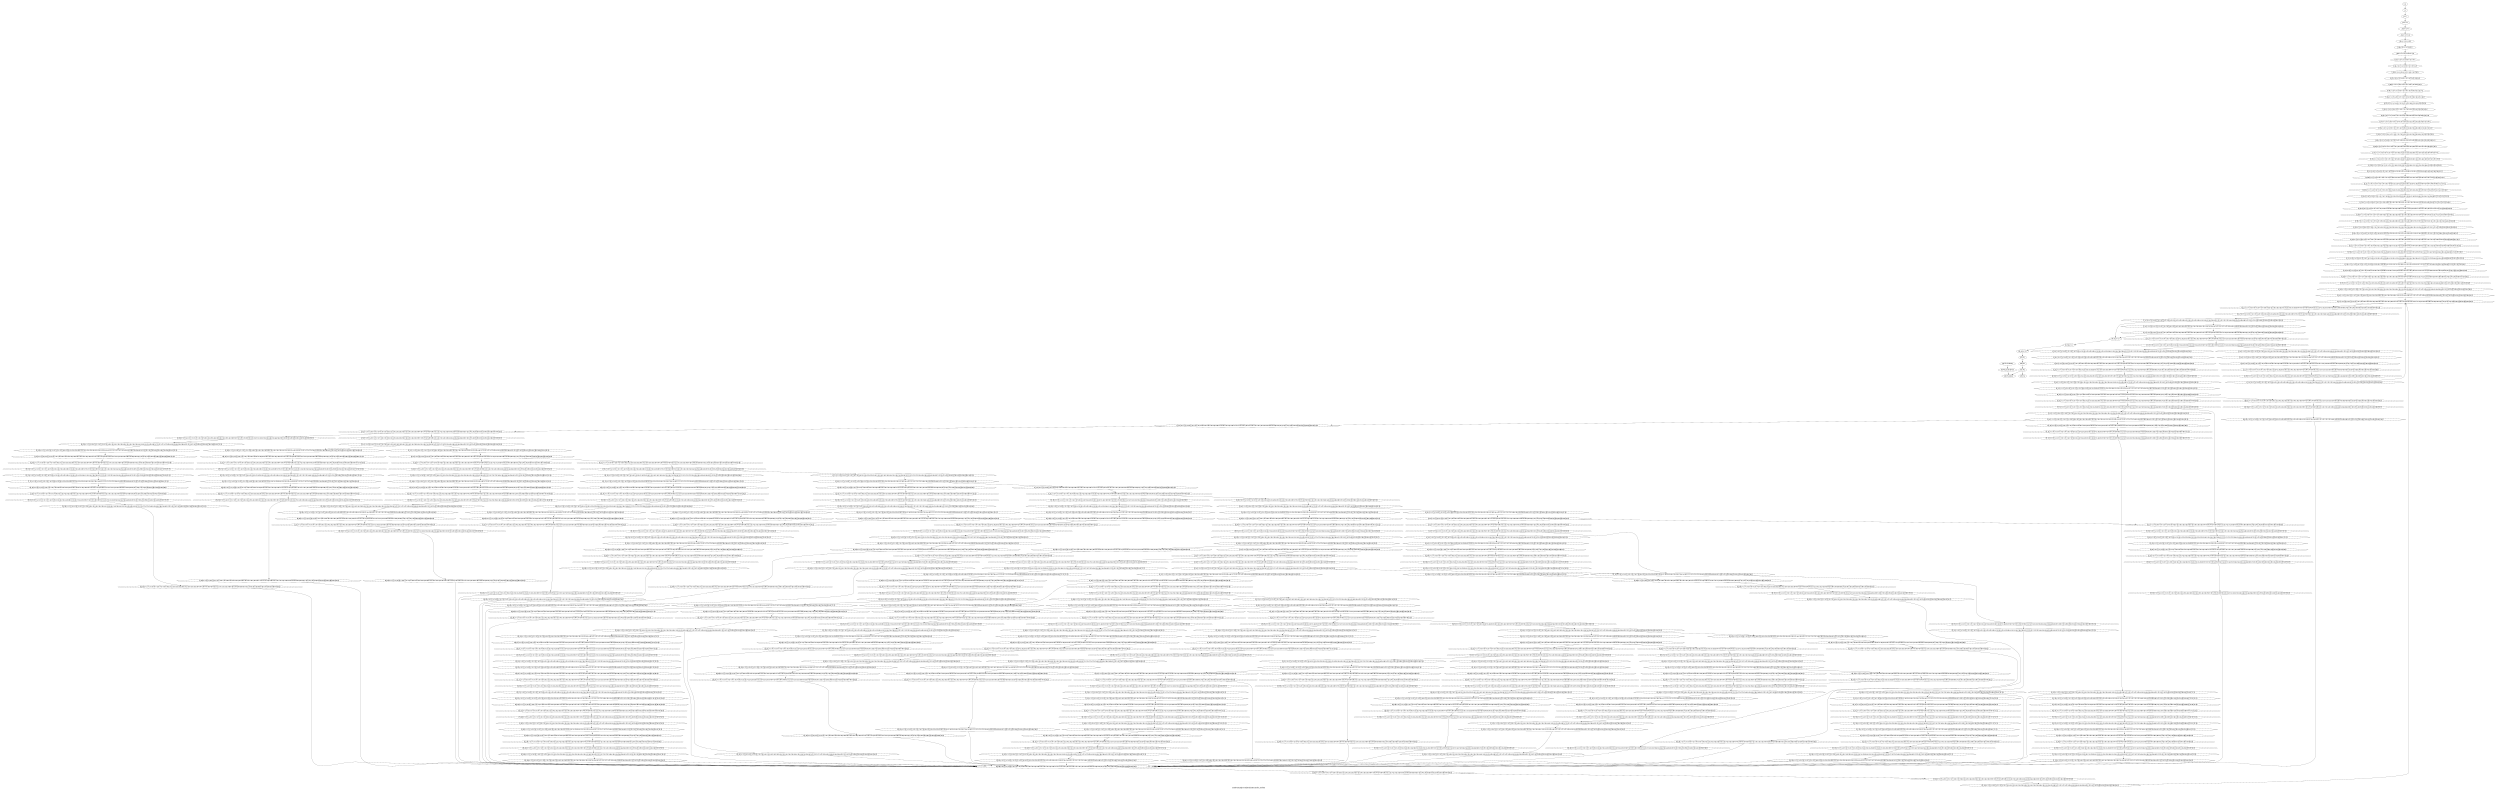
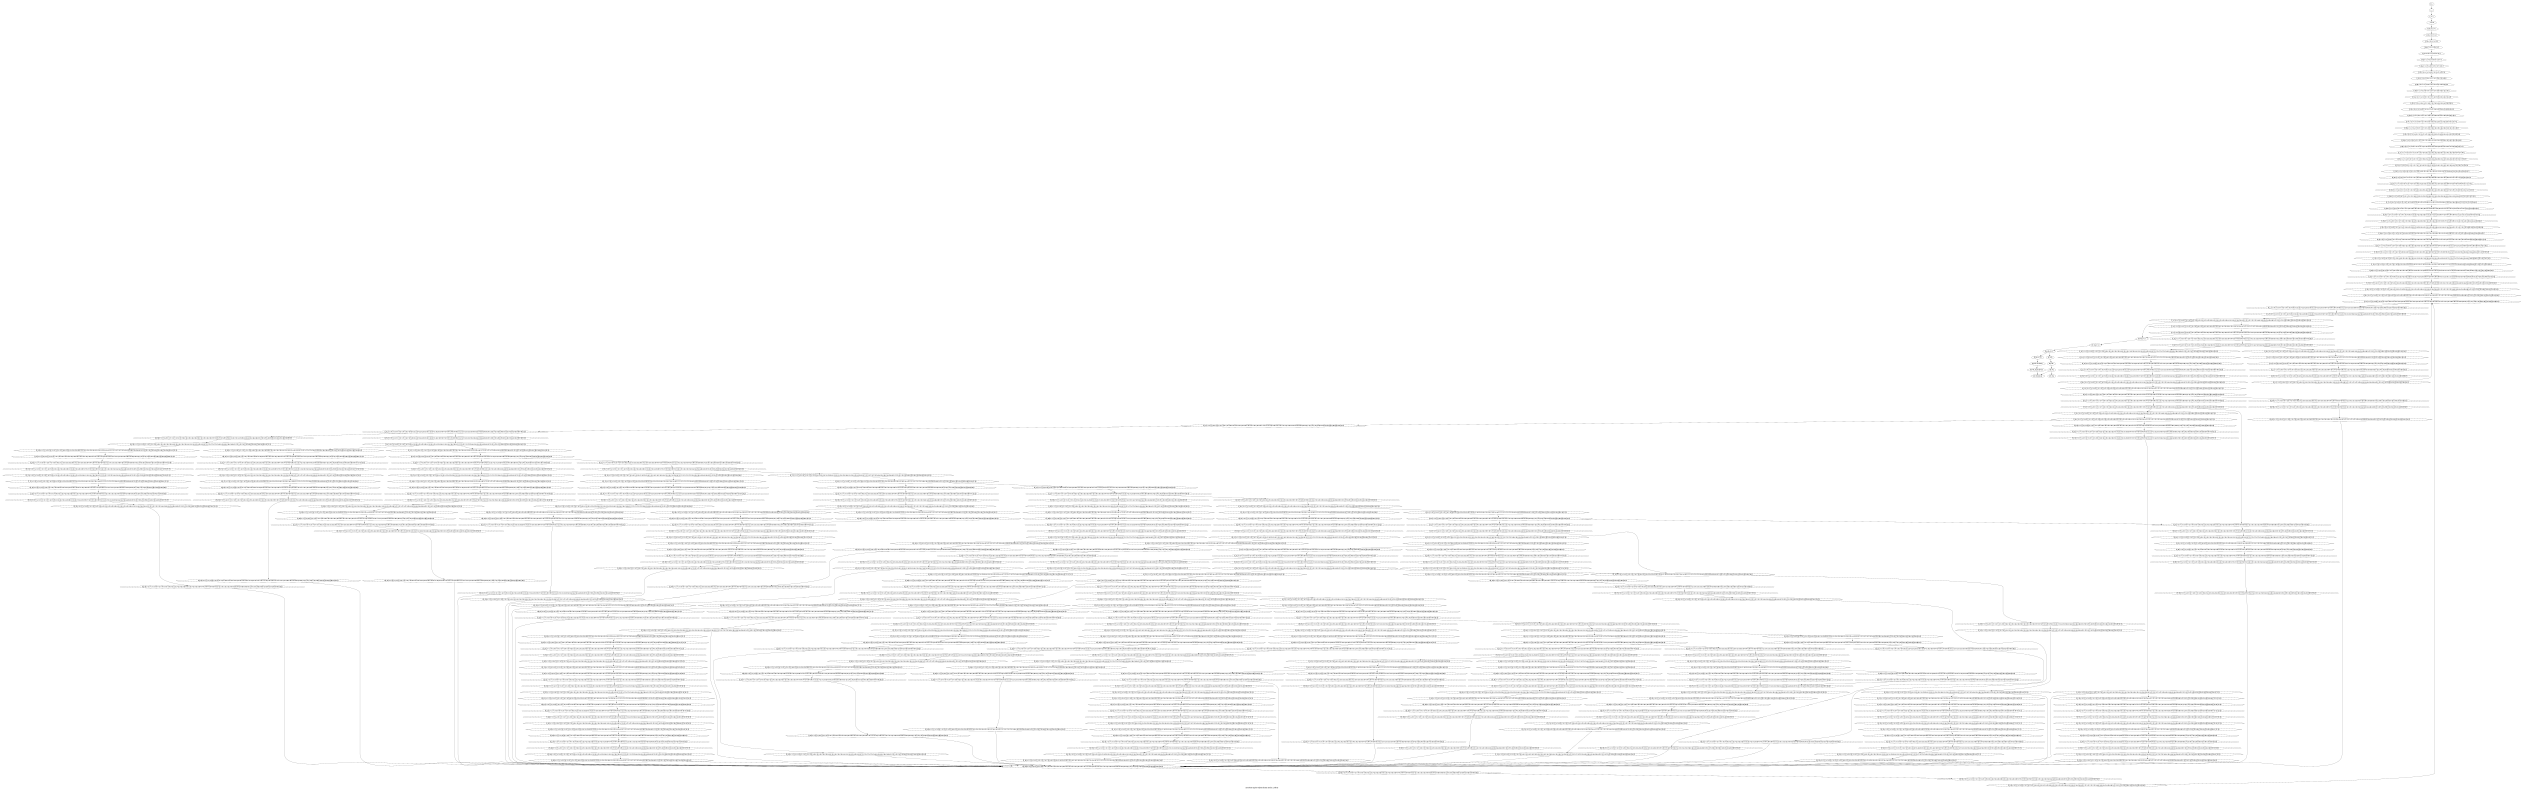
node "377, 441: 0 1 2 3": added
